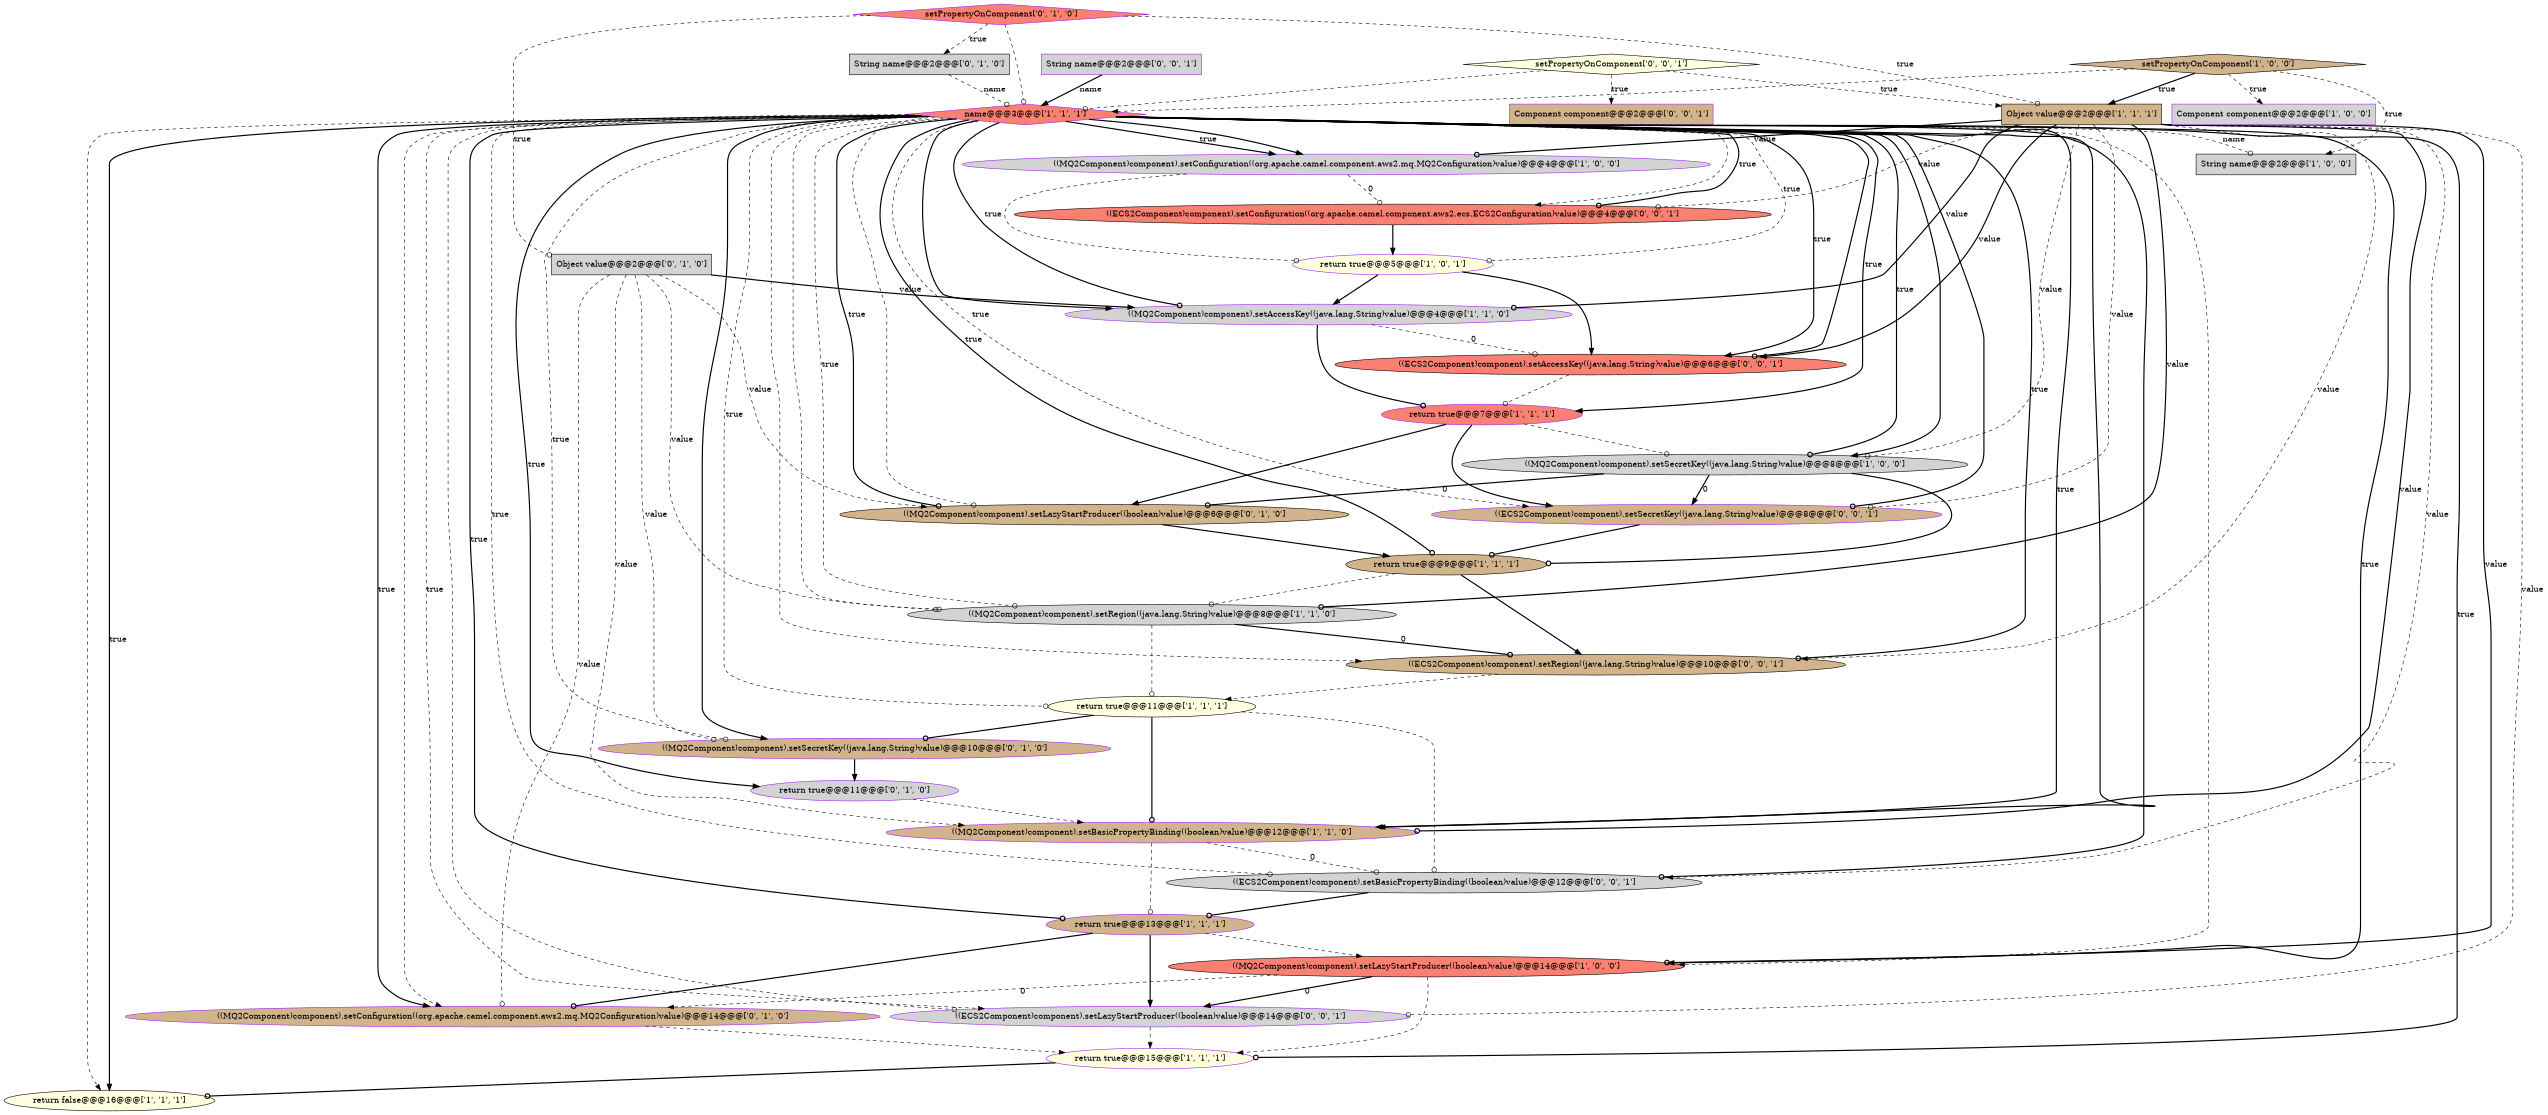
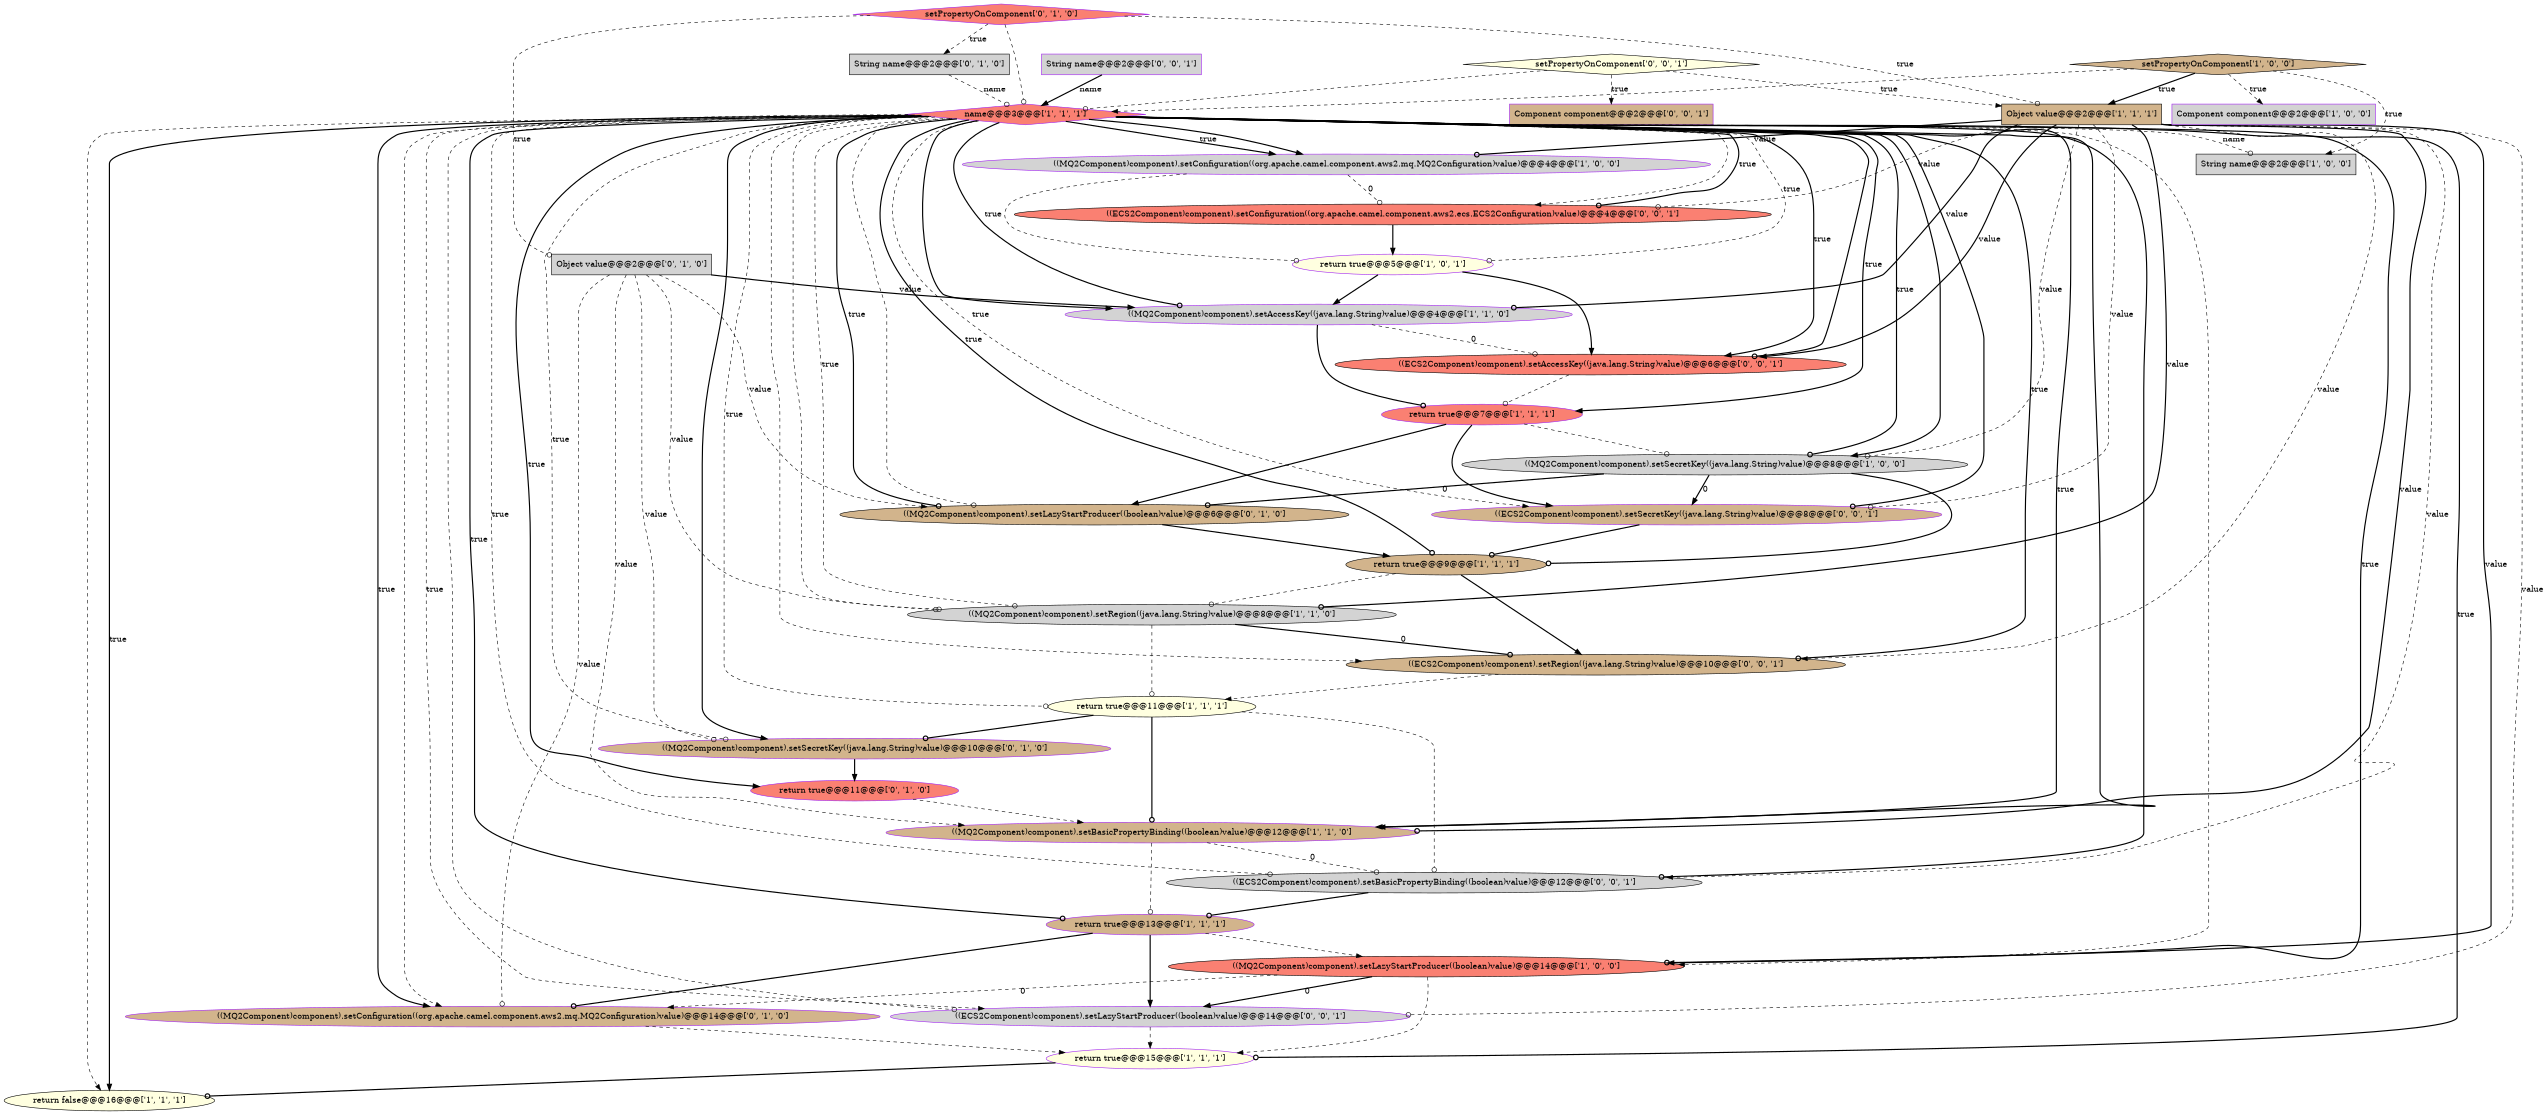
node "return true@@@11@@@['0', '1', '0']": fillcolor lightgrey -> salmon
